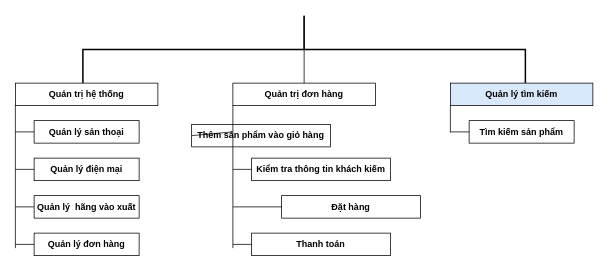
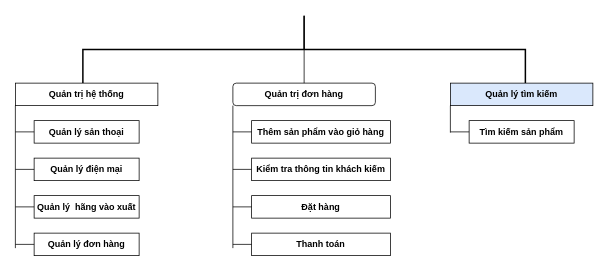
node "Quản trị đơn hàng": shape rectangle -> rounded rectangle
node "Thêm sản phẩm vào giỏ hàng": moved (261, 135) -> (321, 132)
node "Đặt hàng": moved (351, 207) -> (321, 207)
